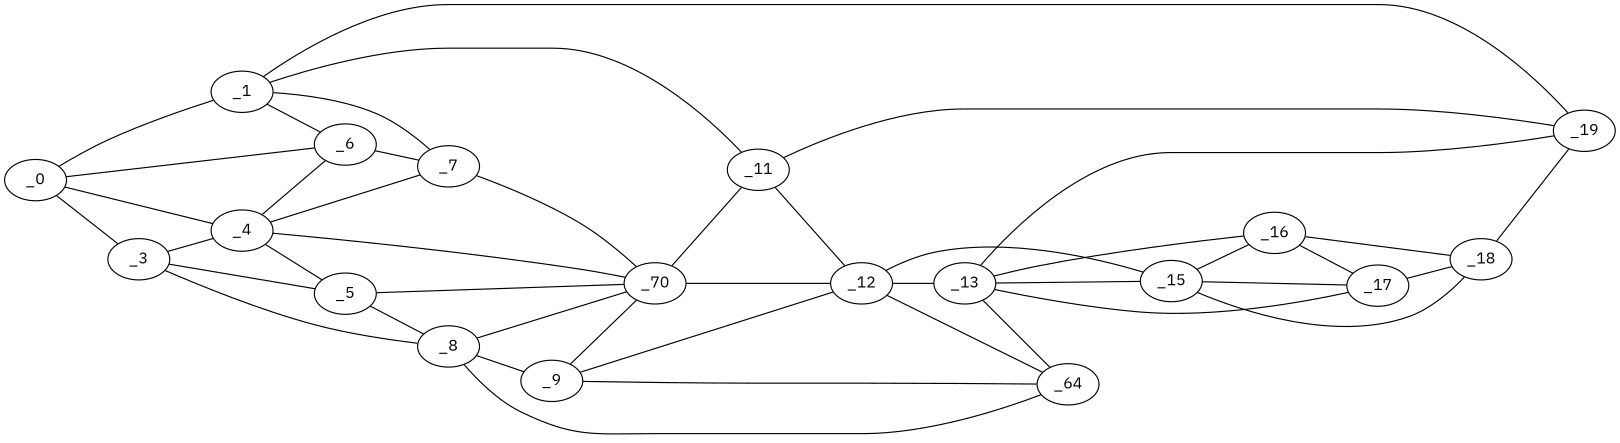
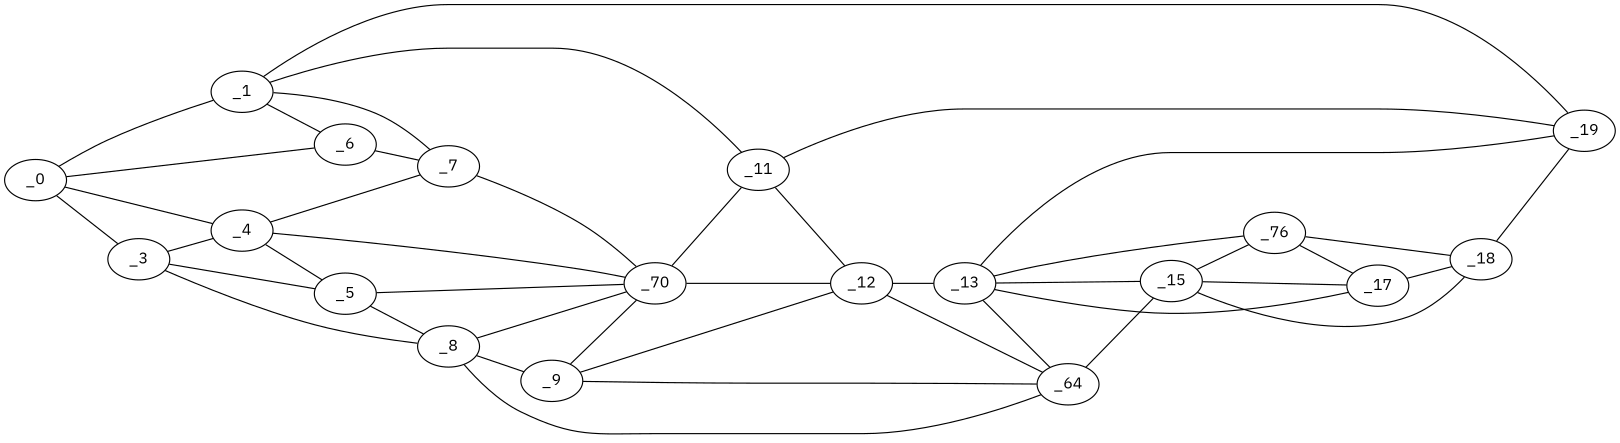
edge "_6" -- "_4": removed
node "_16": label "_16" -> "_76"
edge "_15" -- "_12": now "_15" -- "_64"
